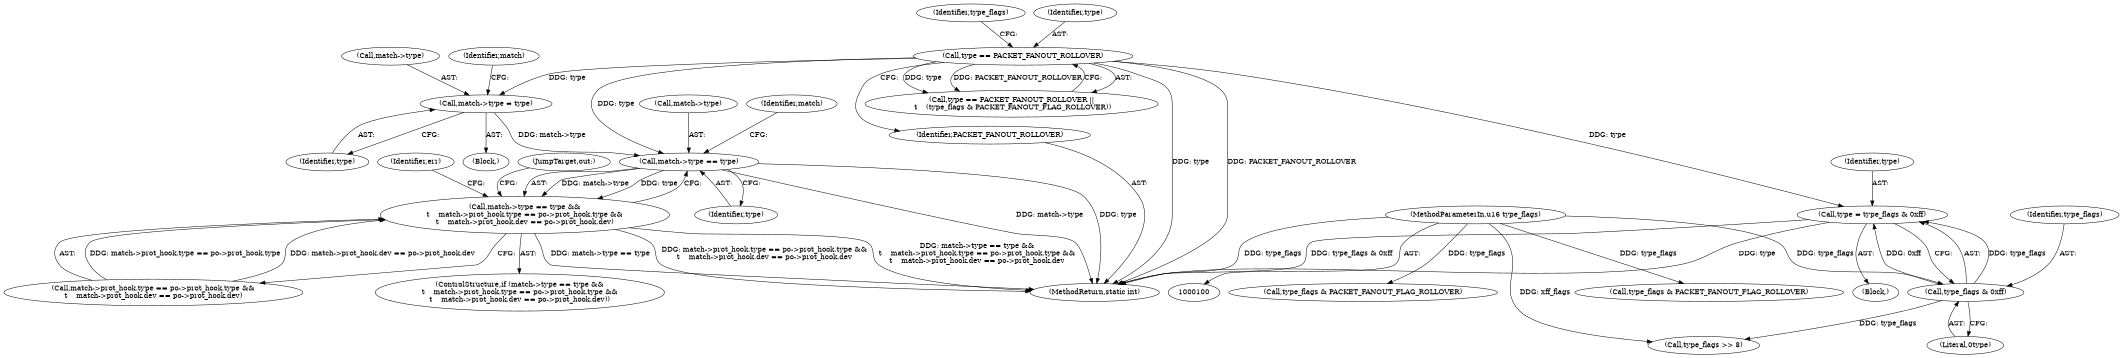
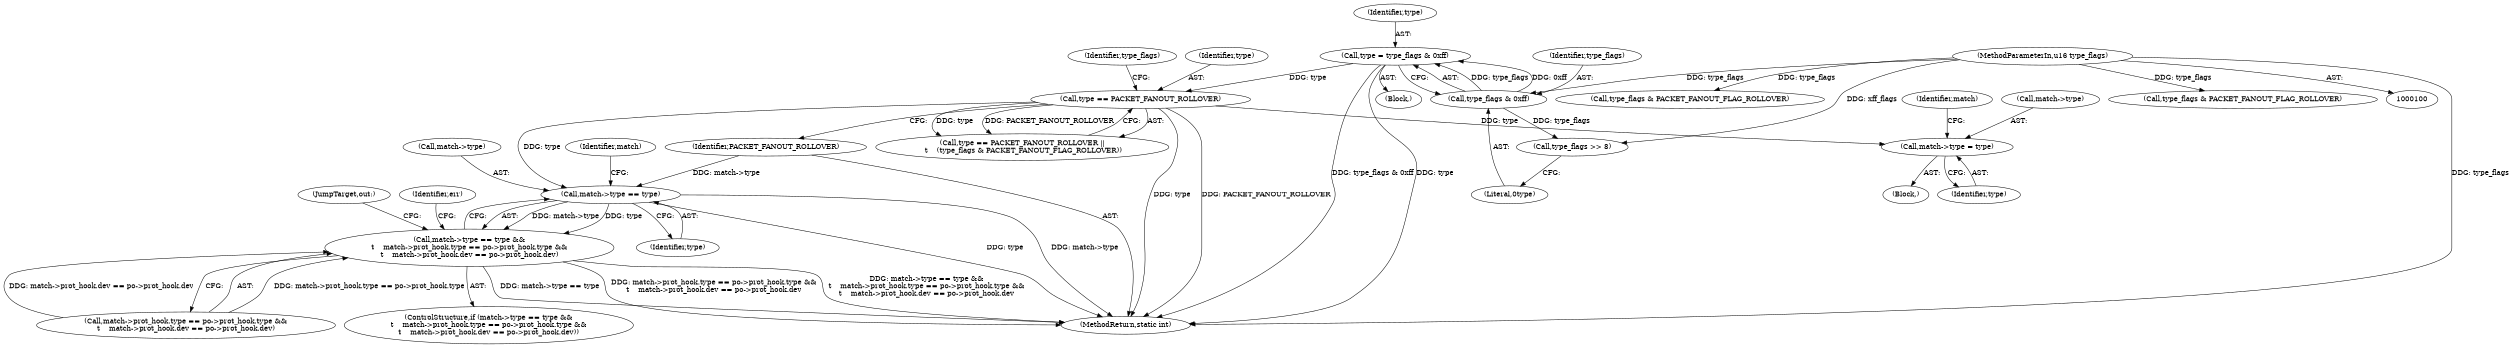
edge "(Call,type == PACKET_FANOUT_ROLLOVER)" -> "(Call,type = type_flags & 0xff)": reversed
edge "(Call,match->type = type)" -> "(Call,match->type == type)": now "(Identifier,PACKET_FANOUT_ROLLOVER)" -> "(Call,match->type == type)"
edge "(Call,type_flags & 0xff)" -> "(Literal,0type)": now "(Call,type_flags >> 8)" -> "(Literal,0type)"
